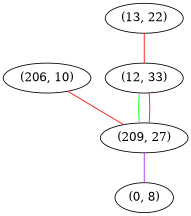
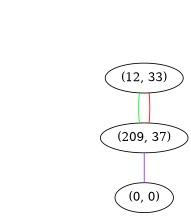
node "(13, 22)": removed
node "(206, 10)": removed
node "(209, 27)": label "(209, 27)" -> "(209, 37)"
node "(0, 8)": label "(0, 8)" -> "(0, 0)"
